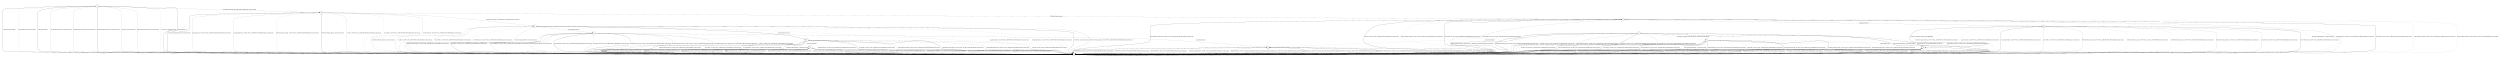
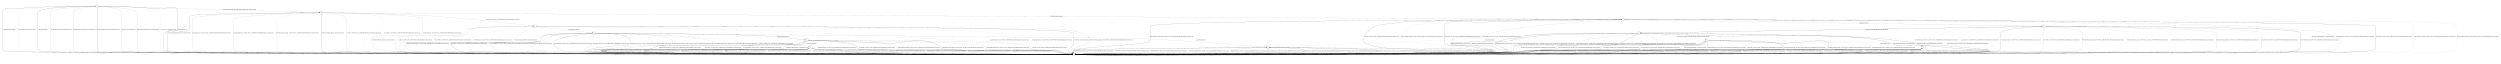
edge "3" -> "12": now "4" -> "12"
edge "6" -> "10": now "6" -> "8"
